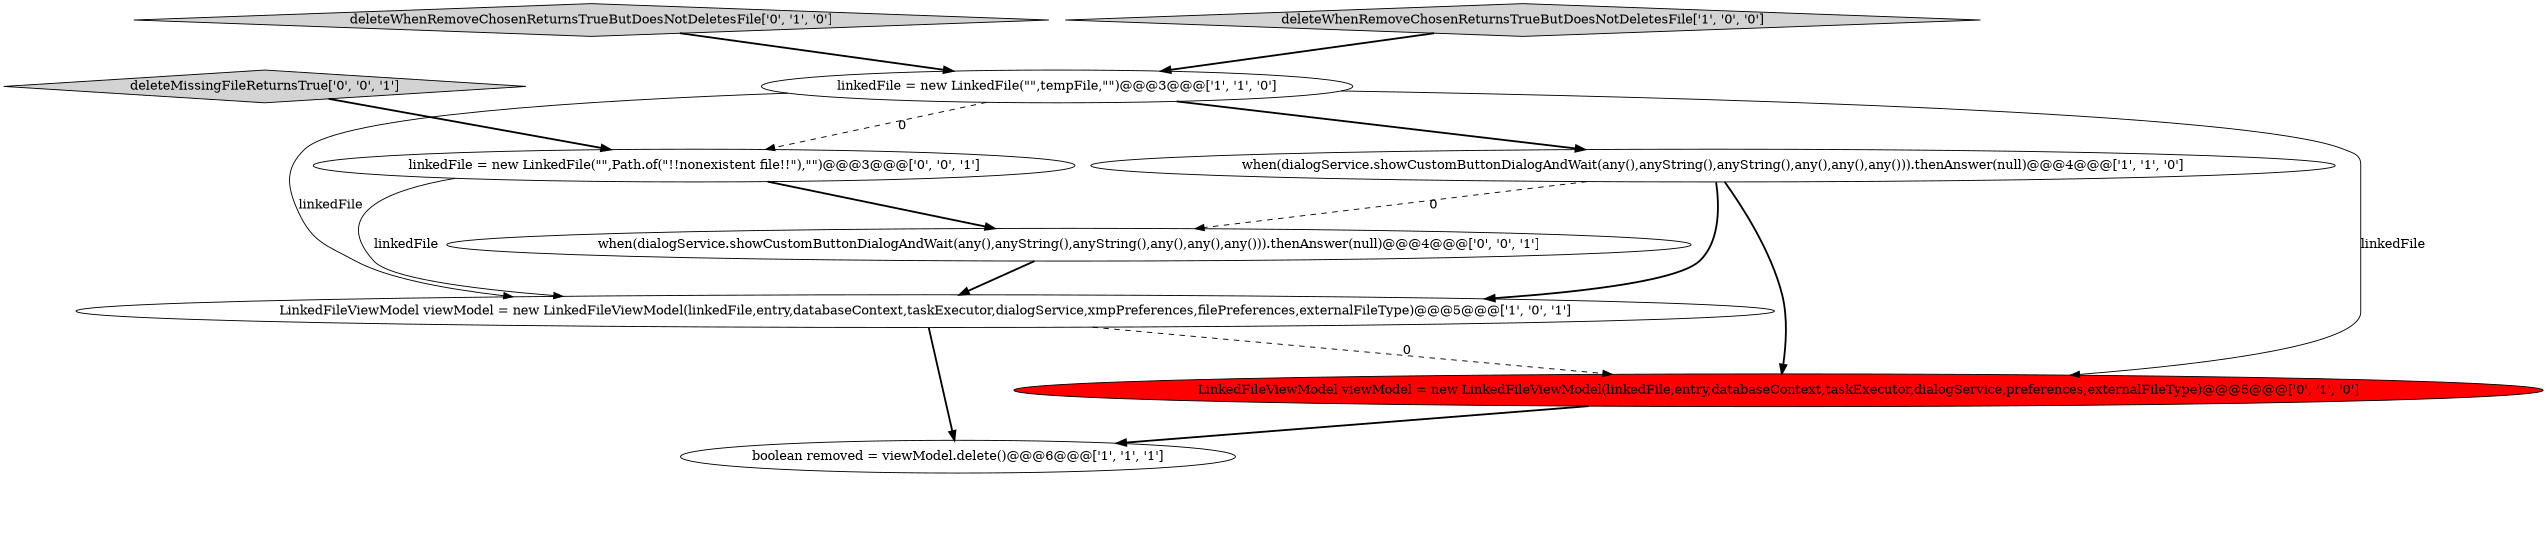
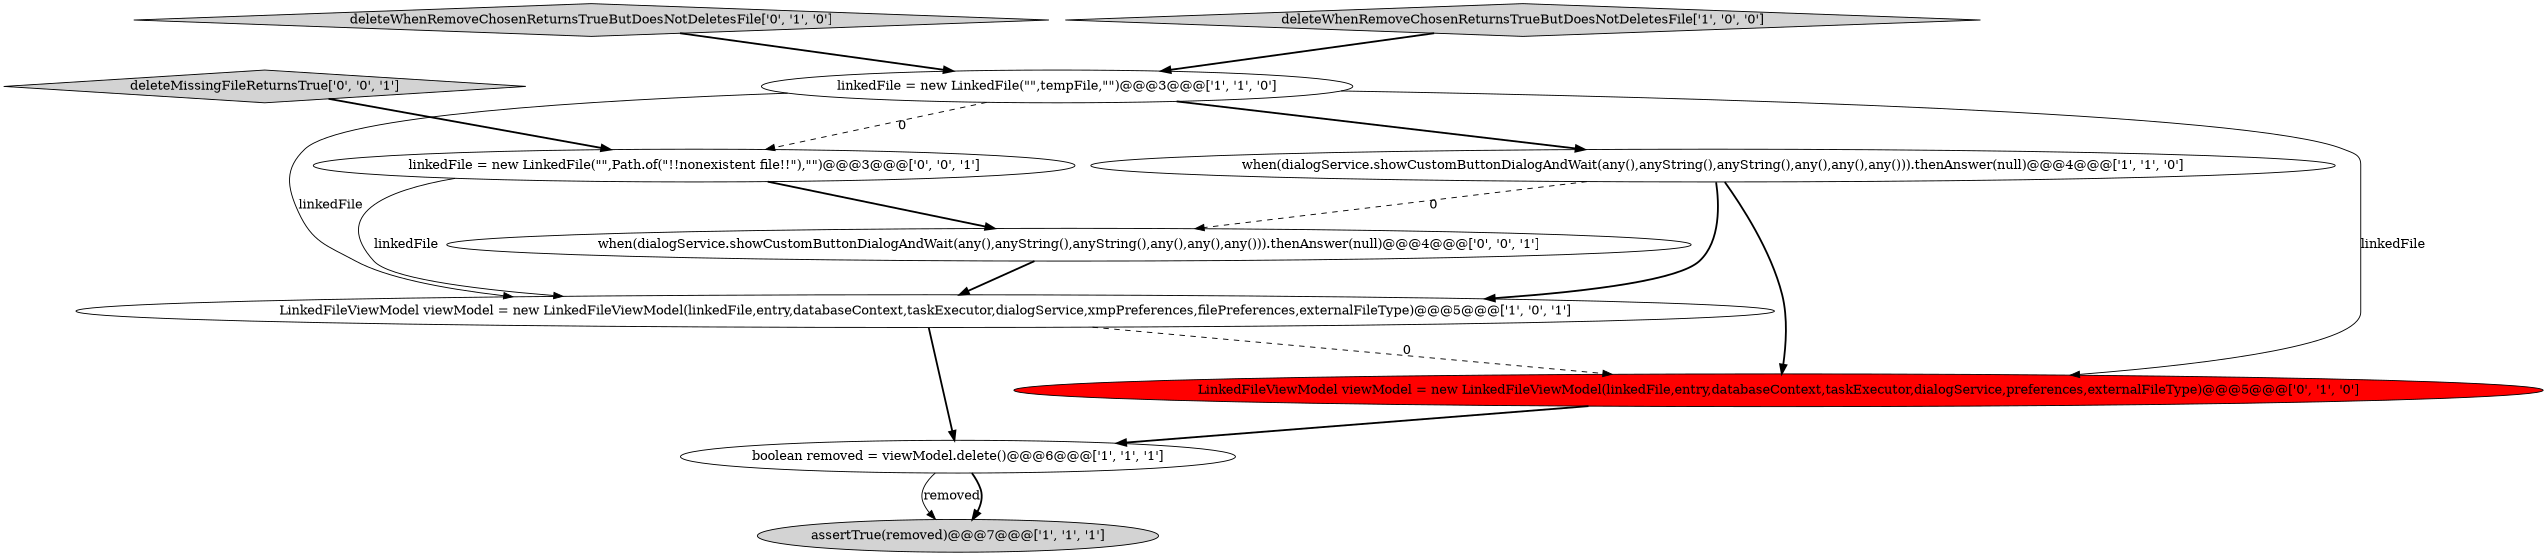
node "assertTrue(removed)@@@7@@@['1', '1', '1']": added
